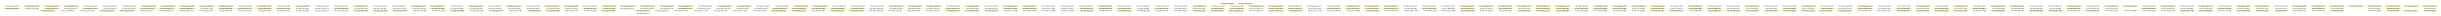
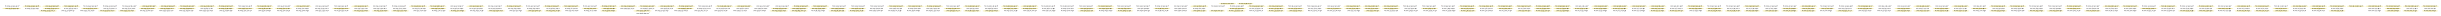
node "[0, 0, 0, 0, 0, 0, 0, -13, 0, 0, 0, 0, 0, 0, 0, 0, 51, 0, 0]": removed
node "[0, 0, 0, 0, 0, 0, 0, 0, -1, 0, 0, 0, 0, -1, 0, 0, 62, 0, 0]": fillcolor white -> khaki
node "[0, 0, 0, 0, 0, 0, 0, 0, 0, -12, 0, 0, 0, 0, 0, 0, 52, 0, 0]": added
node "[0, 0, 0, 0, 0, 0, 0, 0, 0, 0, -17, 0, 0, 0, 0, 0, 47, 0, 0]": fillcolor white -> khaki
node "[0, 0, 0, 0, 0, 0, 0, 0, 0, 0, 0, 0, 0, -1, 0, 0, 63, 0, 0]": added
node "[0, 0, 0, 0, 0, 0, 0, 0, -1, 0, 0, 0, 0, 0, 0, 0, 0, -63, 0]": fillcolor khaki -> white
